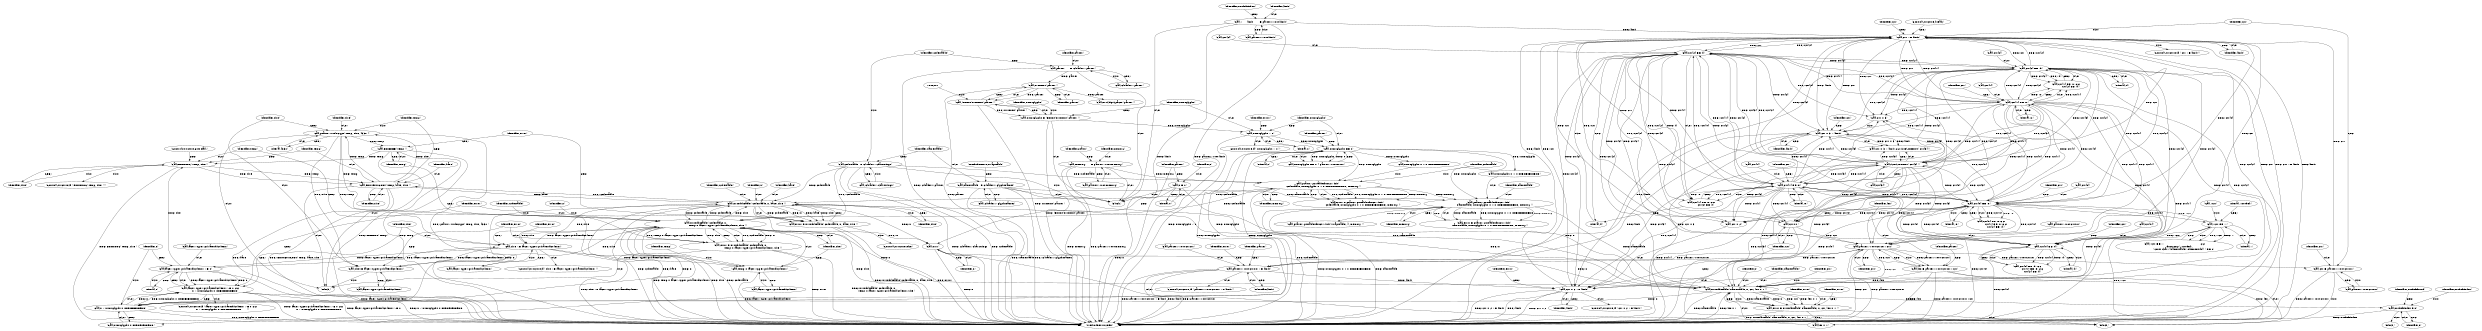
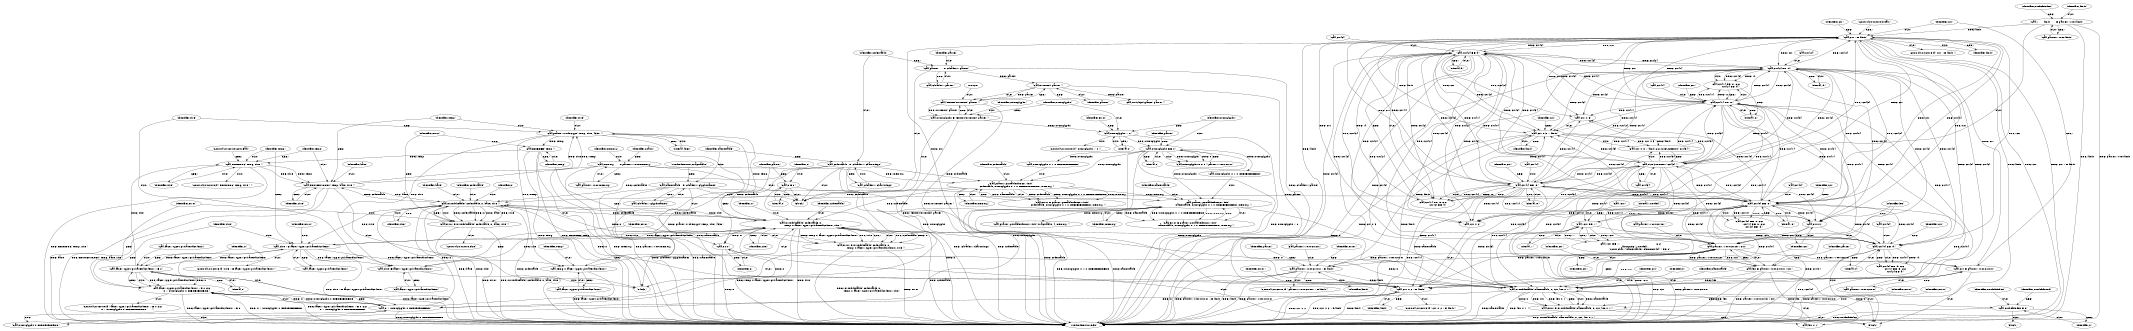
edge "(Call,cur[1] == 'n' && cur[2] == 'd')" -> "(Call,cur[2] == 'd')": now "(Call,cur[1] == 'n' && cur[2] == 'd')" -> "(Literal,'n')"
edge "(Call,cur >= limit)" -> "(Call,cur[0] == 'e')": added, label "DDG: cur"
edge "(Call,cur[1] == 'e' && cur[2] == 'f')" -> "(Literal,'f')": now "(Call,cur[1] == 'e' && cur[2] == 'f')" -> "(Call,cur[2] == 'f')"
